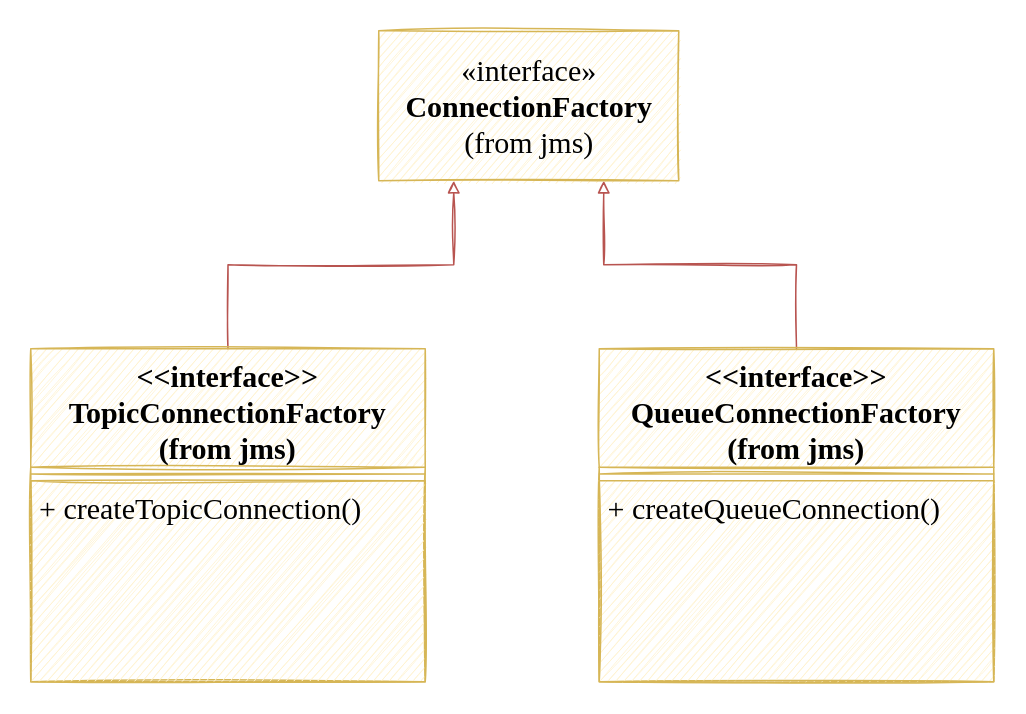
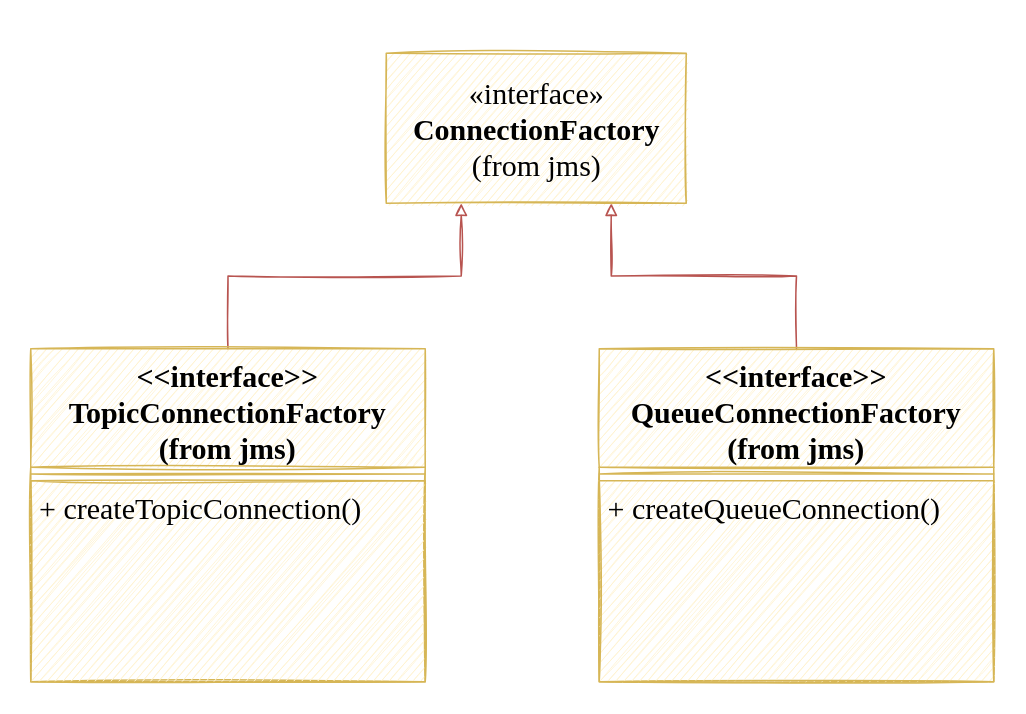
node "«interface» ConnectionFactory (from jms)": moved (529, 106) -> (536, 128)
